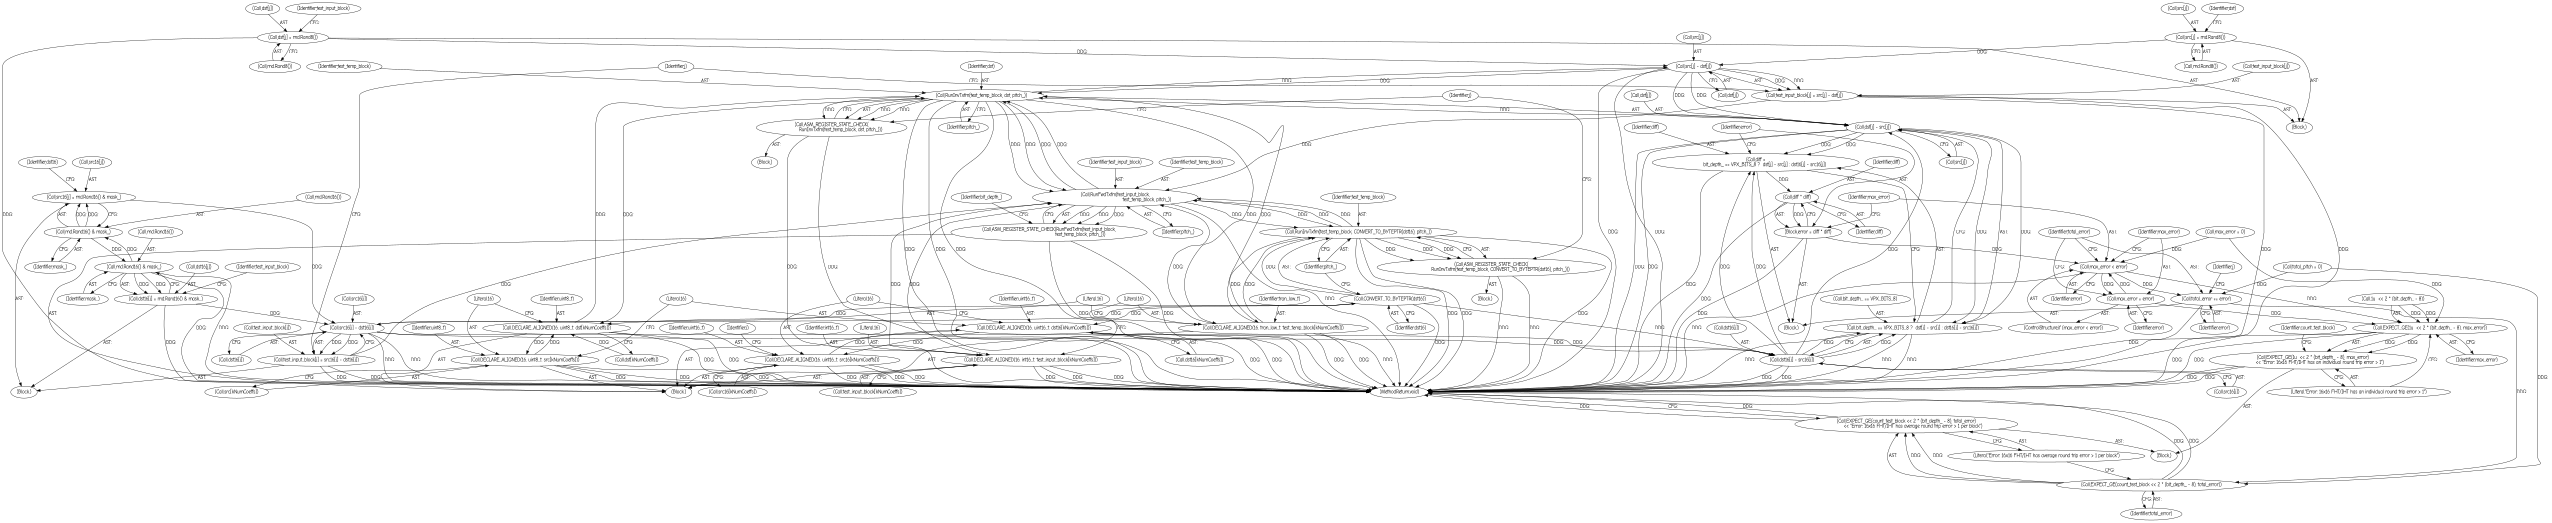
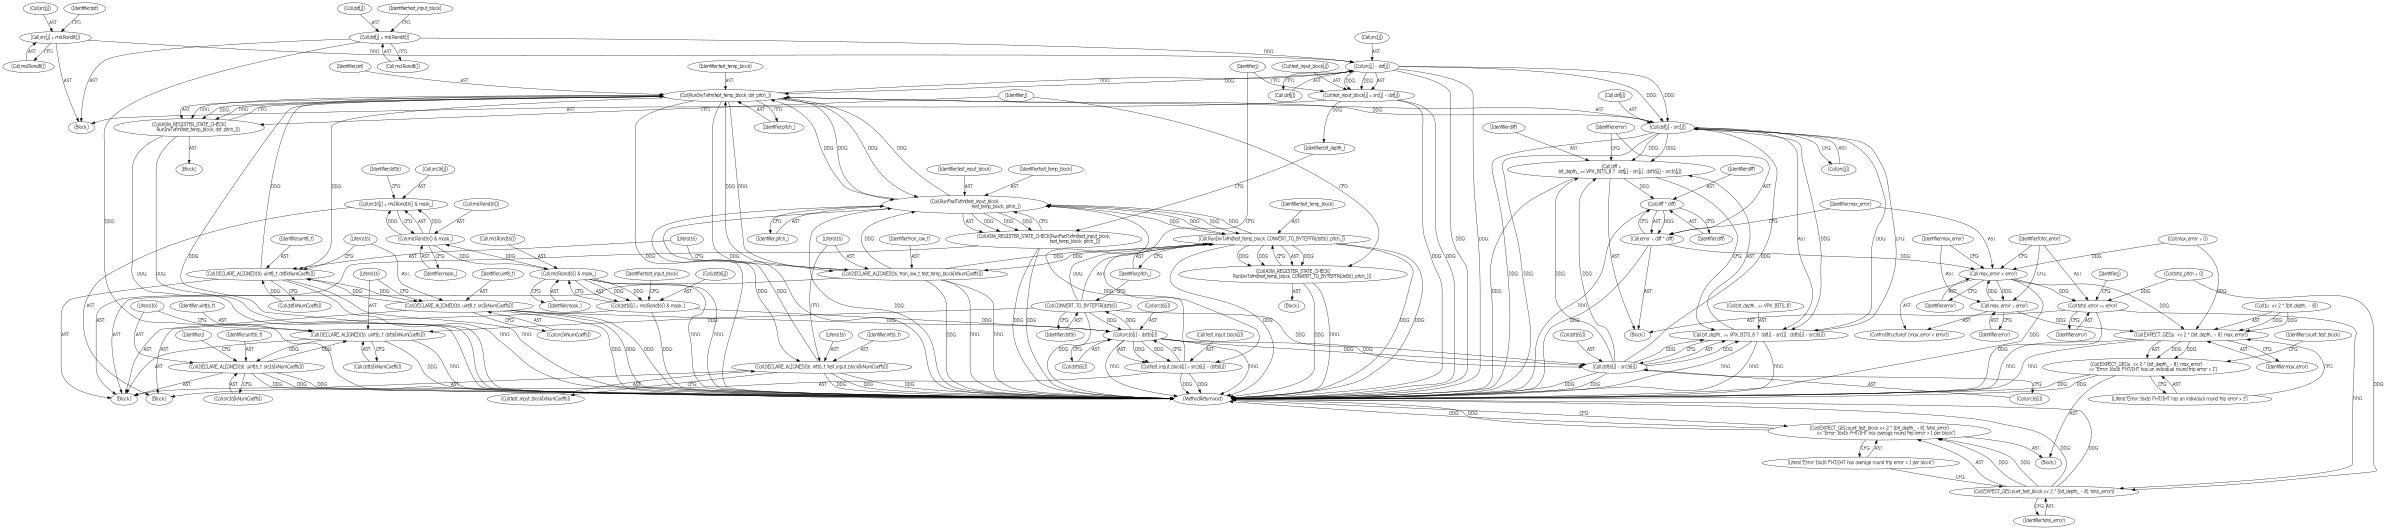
edge "(Call,test_input_block[j] = src[j] - dst[j])" -> "(Call,RunFwdTxfm(test_input_block, test_temp_block, pitch_))": now "(Call,test_input_block[j] = src[j] - dst[j])" -> "(Identifier,bit_depth_)"
edge "(Call,src16[j] = rnd.Rand16() & mask_)" -> "(Call,src16[j] - dst16[j])": now "(Call,DECLARE_ALIGNED(16, uint8_t, src[kNumCoeffs]))" -> "(Call,src16[j] - dst16[j])"
node "(Block,error = diff * diff)": label "(Block,error = diff * diff)" -> "(Call,error = diff * diff)"
edge "(ControlStructure,if (max_error < error))" -> "(Call,max_error < error)": reversed
